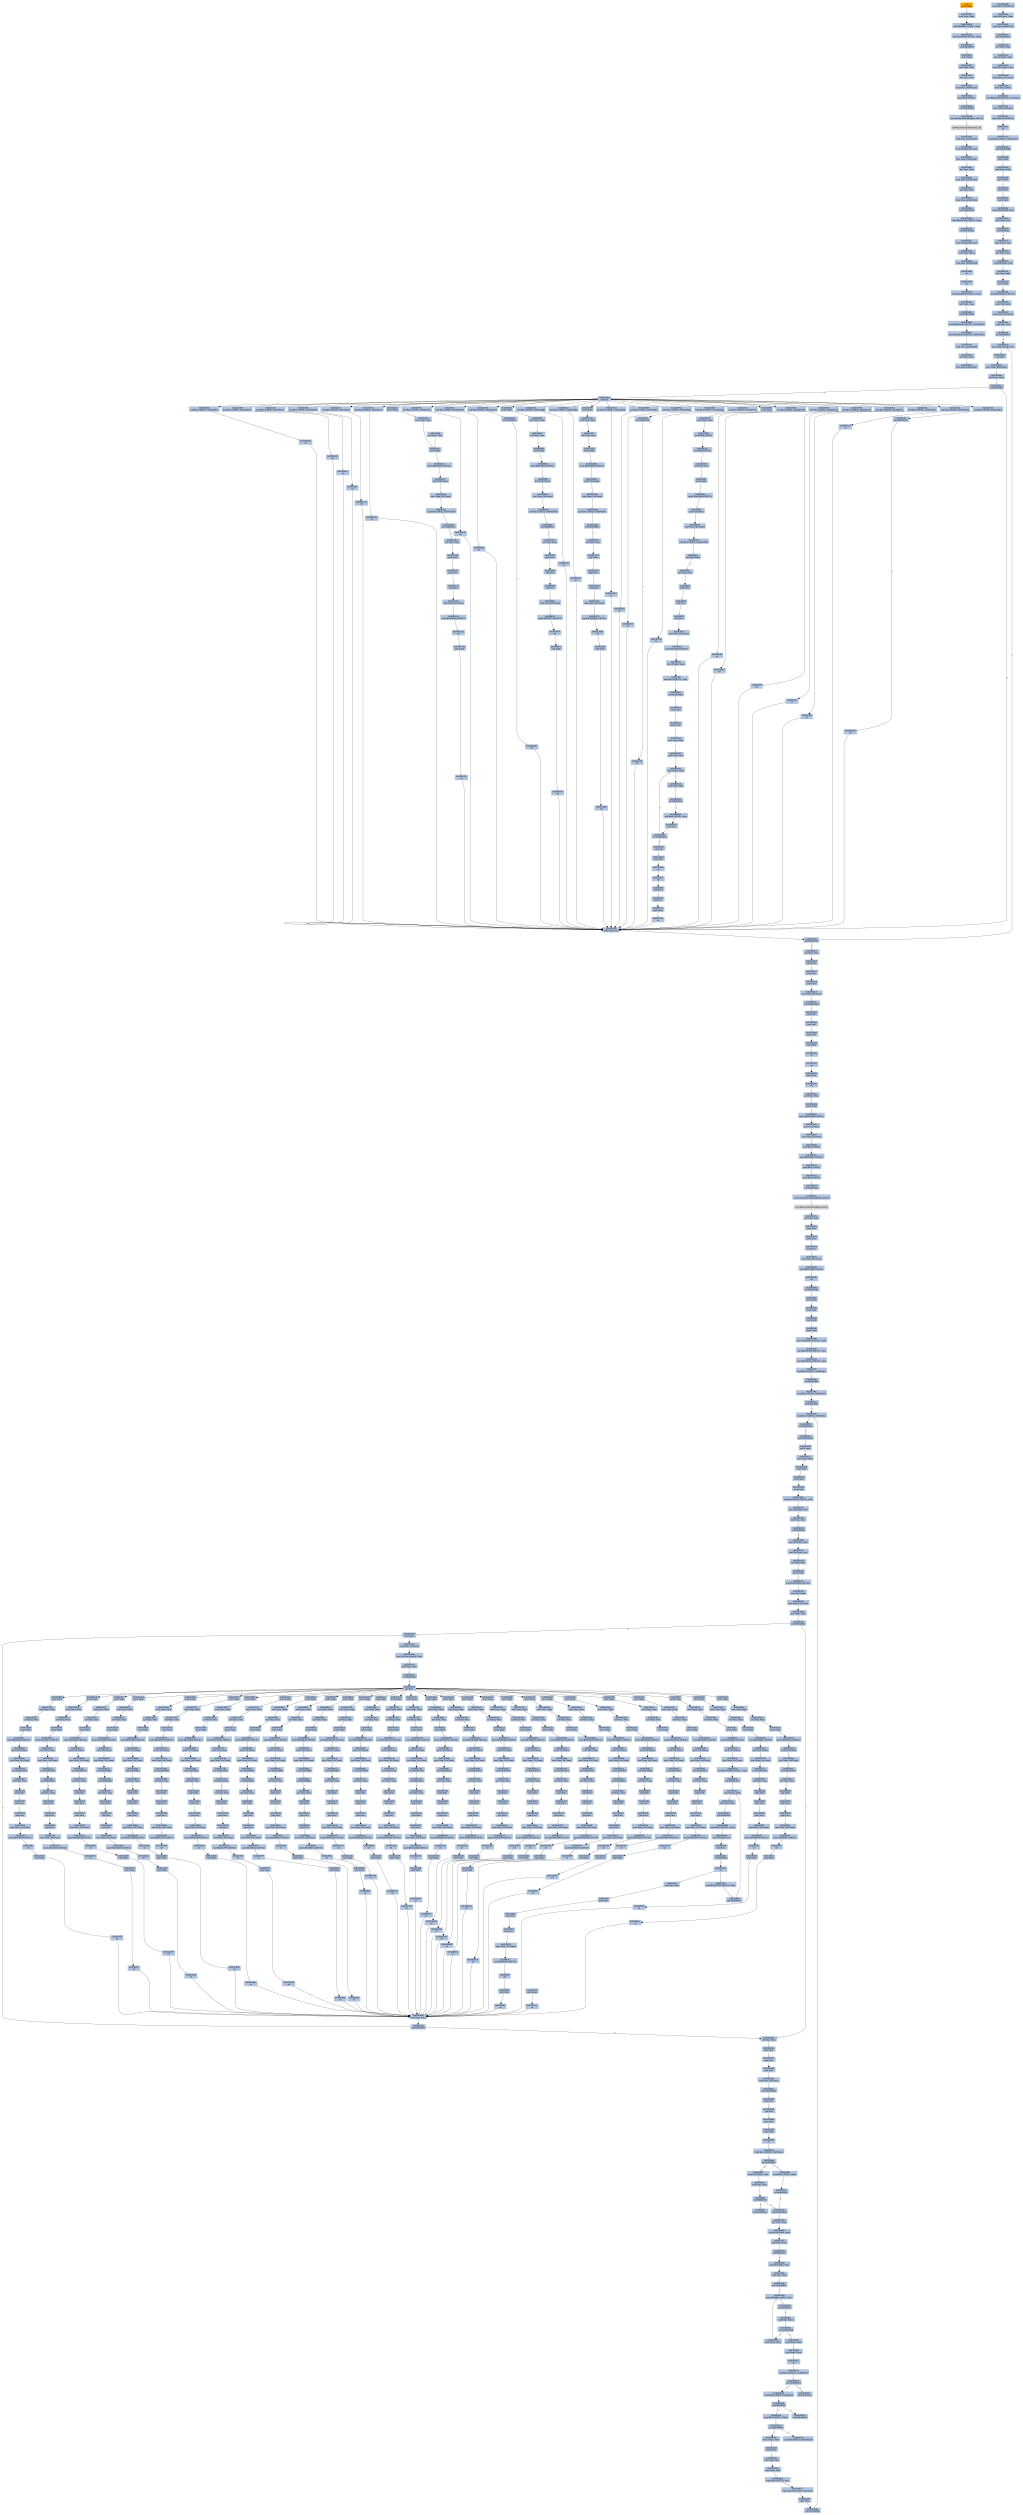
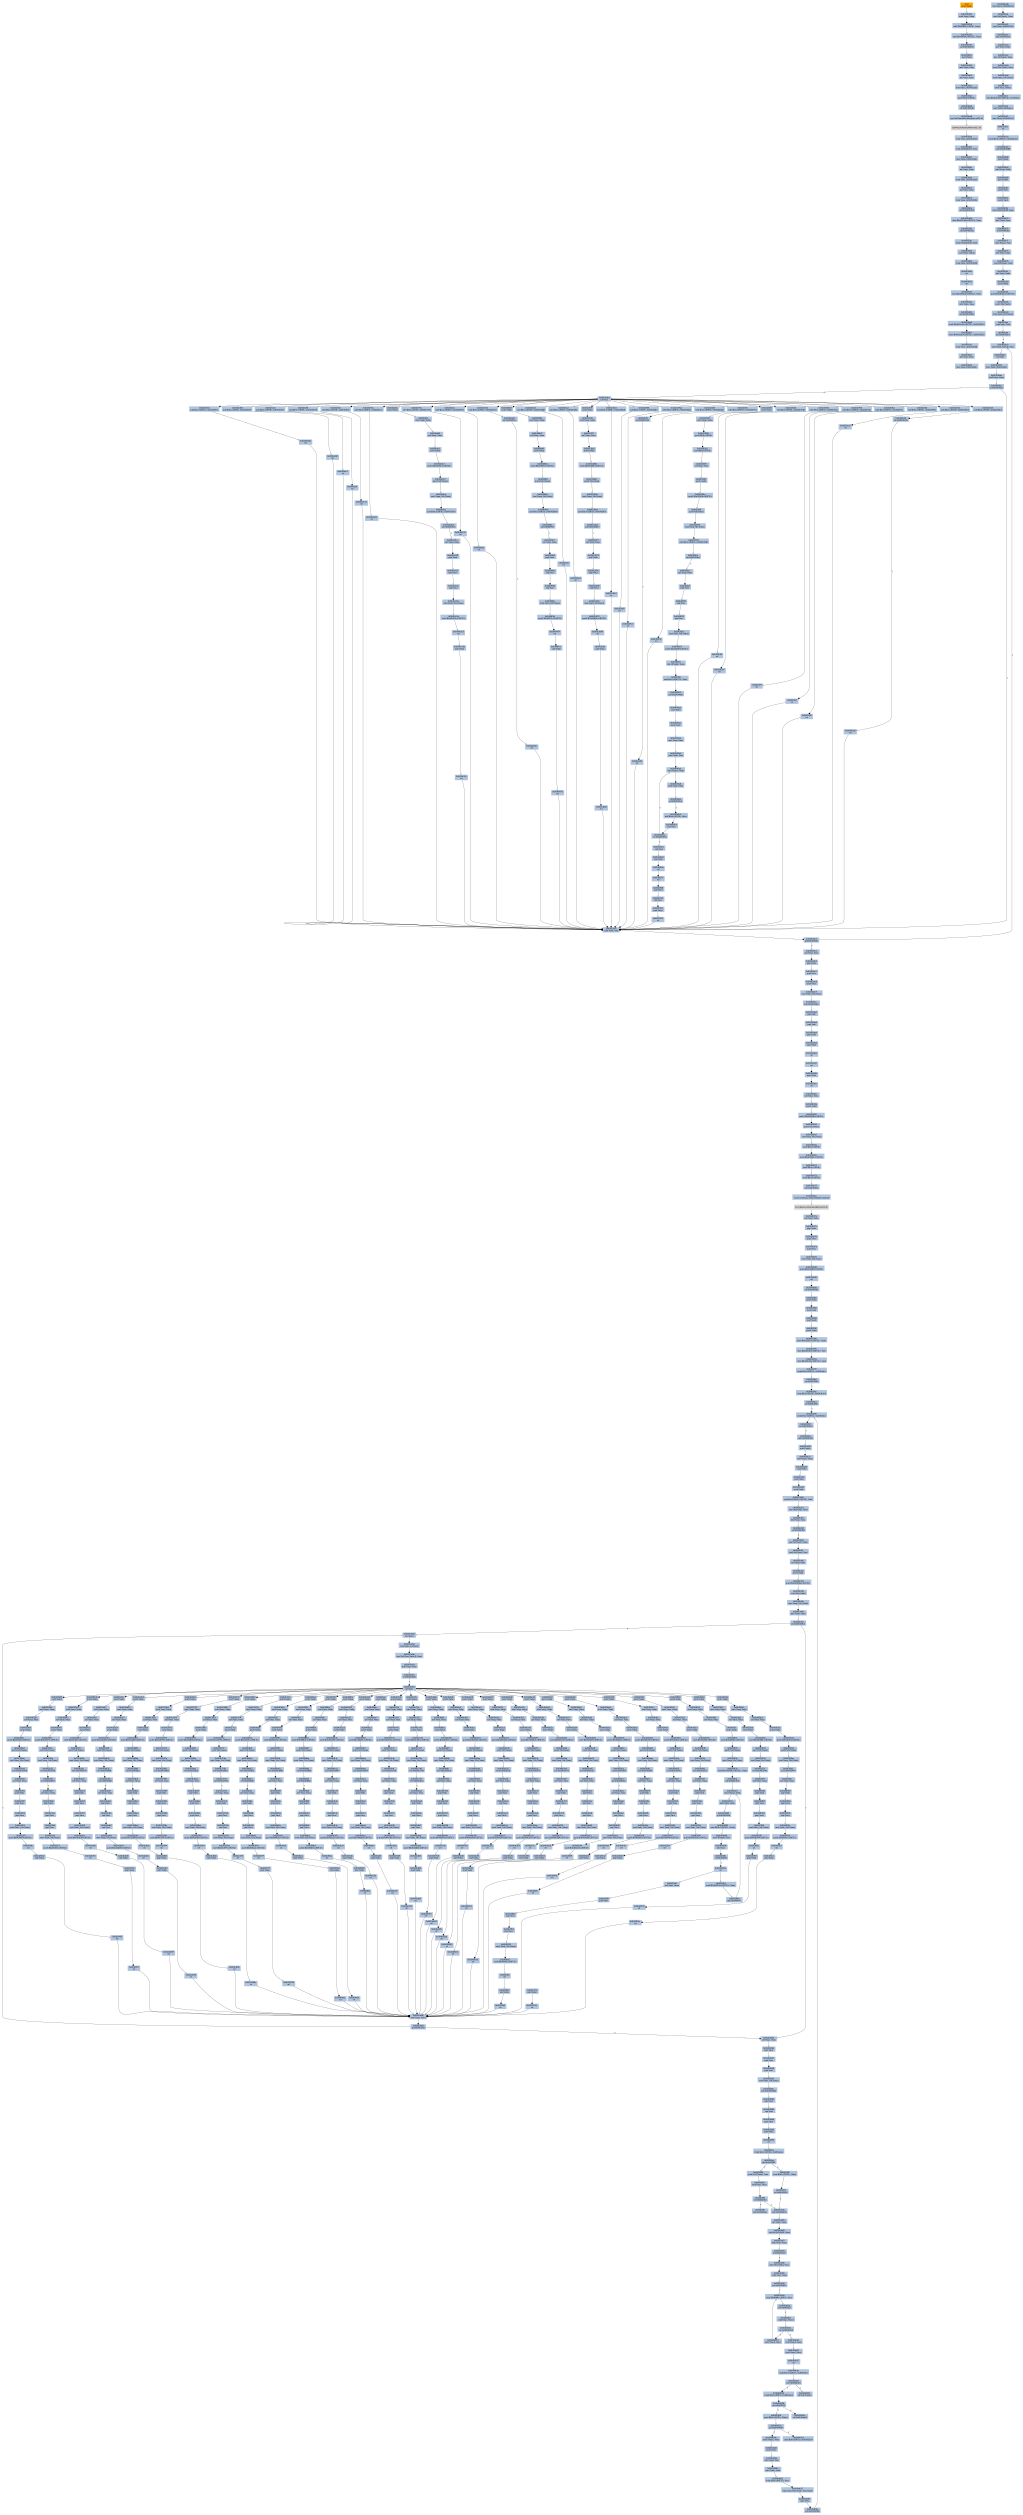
edge "0x0040c8bd movl %esp, %ebp" -> "0x0040c8c1 pushl %ebp": now "0x0040c8bd movl %esp, %ebp" -> "0x0040c8bf xorl %eax, %eax"
